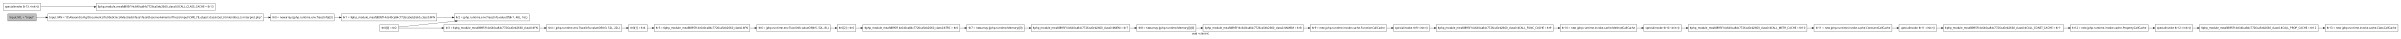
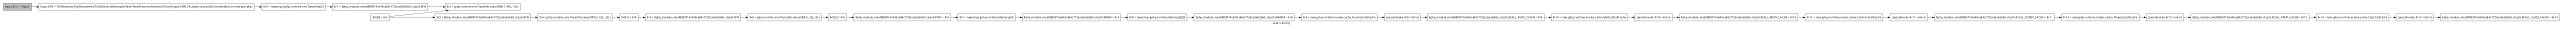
edge "$r13 = new jphp.runtime.invoke.cache.ClassCallCache" -> "specialinvoke $r13.<init>()": added
